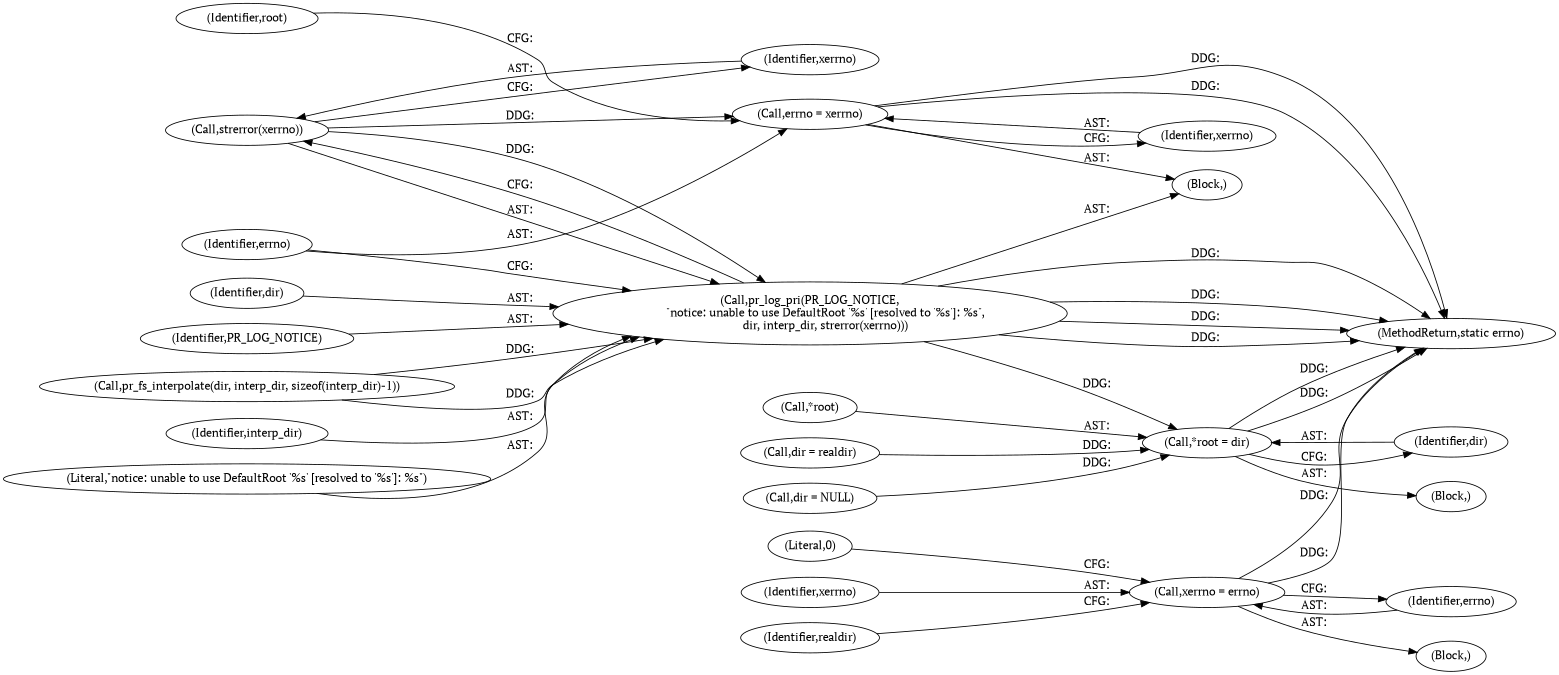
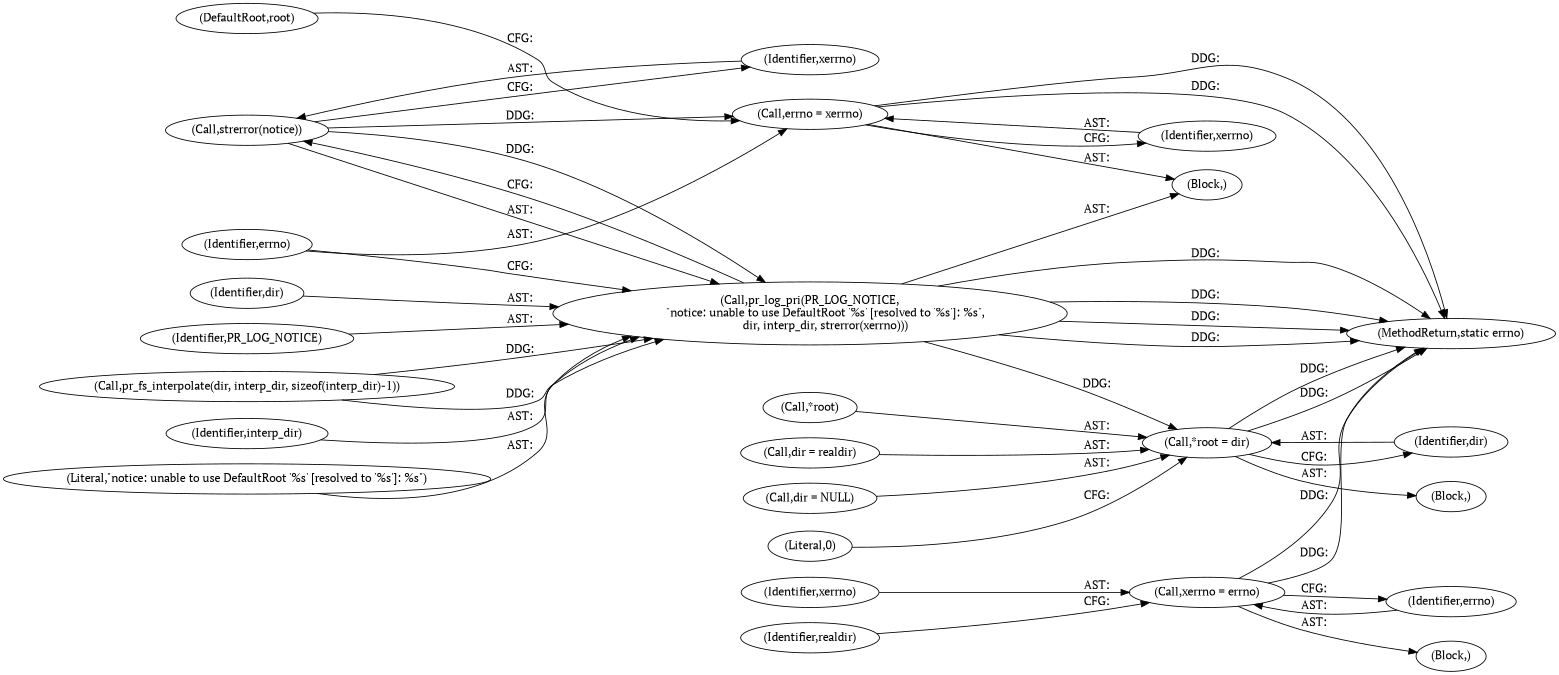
node "(Identifier,root)": label "(Identifier,root)" -> "(DefaultRoot,root)"
node "(Call,strerror(xerrno))": label "(Call,strerror(xerrno))" -> "(Call,strerror(notice))"
edge "(Call,dir = realdir)" -> "(Call,*root = dir)": label "DDG: " -> "AST: "
edge "(Call,dir = NULL)" -> "(Call,*root = dir)": label "DDG: " -> "AST: "
edge "(Literal,0)" -> "(Call,xerrno = errno)": now "(Literal,0)" -> "(Call,*root = dir)"
